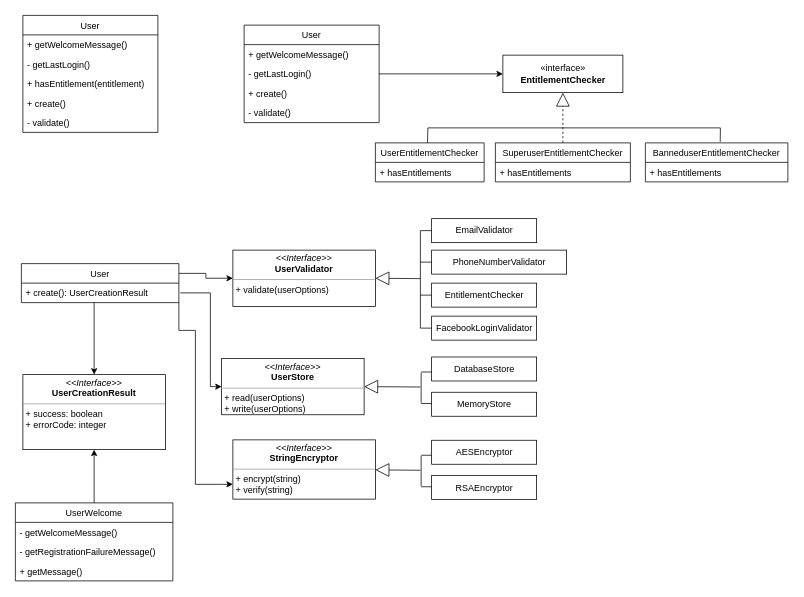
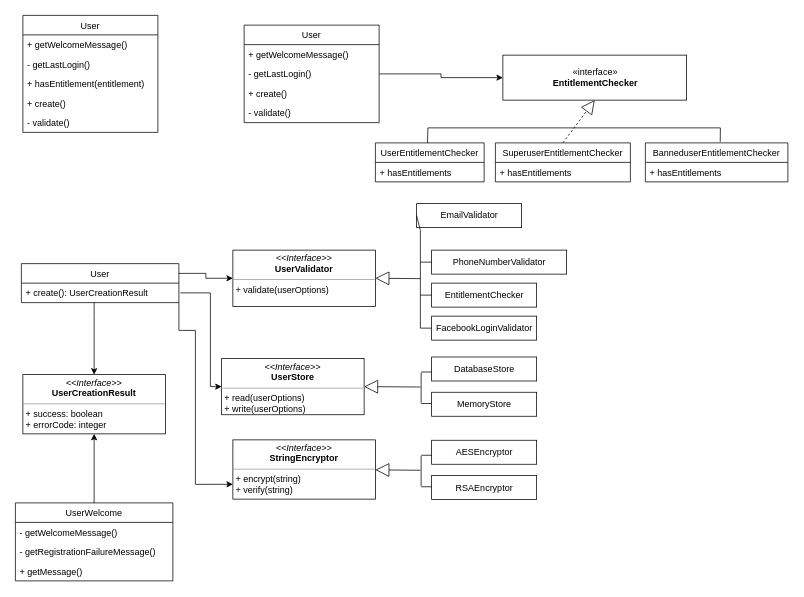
node "«interface» EntitlementChecker": size 120x38 -> 184x45
node "EmailValidator": moved (484, 231) -> (469, 216)
node "<<Interface>> UserCreationResult + success: boolean + errorCode: integer": size 143x75 -> 143x59
